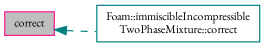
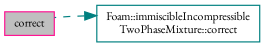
edge "Foam::immiscibleIncompressible TwoPhaseMixture::correct" -> "correct": reversed
